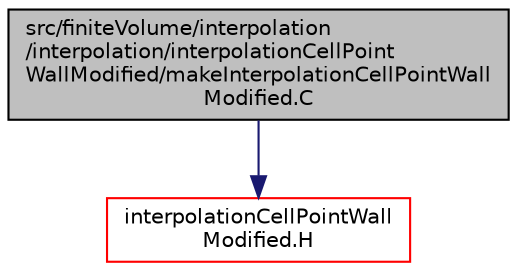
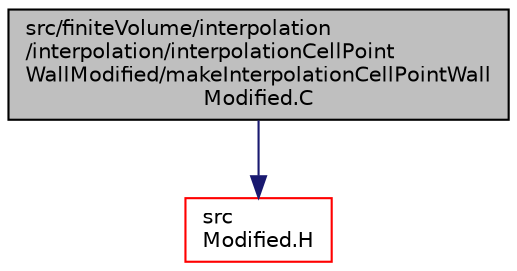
node "interpolationCellPointWall Modified.H": label "interpolationCellPointWall Modified.H" -> "src Modified.H"
